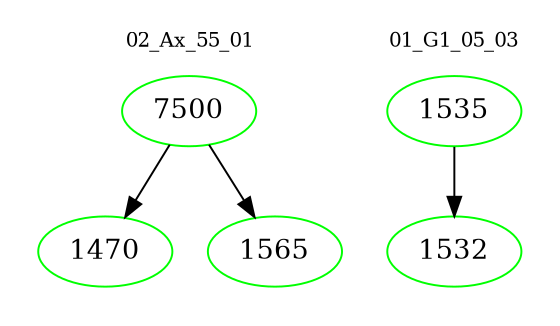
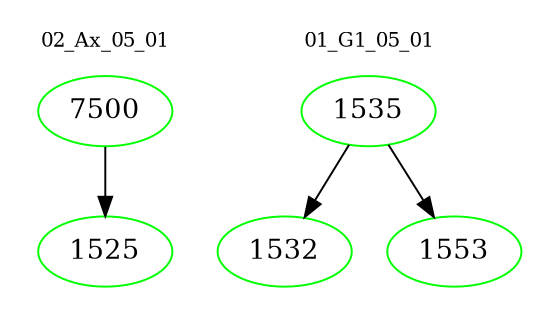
cluster "02_Ax_55_01": label "02_Ax_55_01" -> "02_Ax_05_01"
cluster "01_G1_05_03": label "01_G1_05_03" -> "01_G1_05_01"
node "1470": removed
node "1565": label "1565" -> "1525"
node "1553": added
